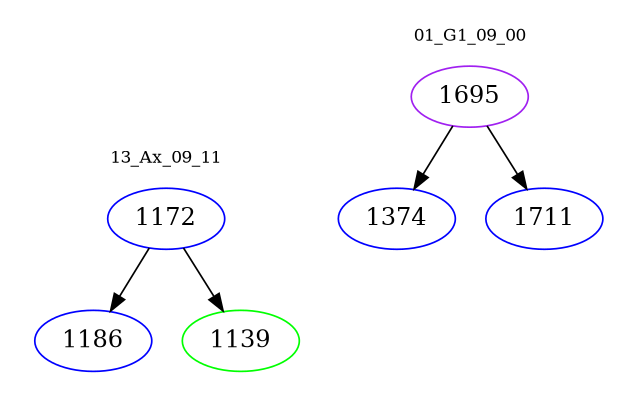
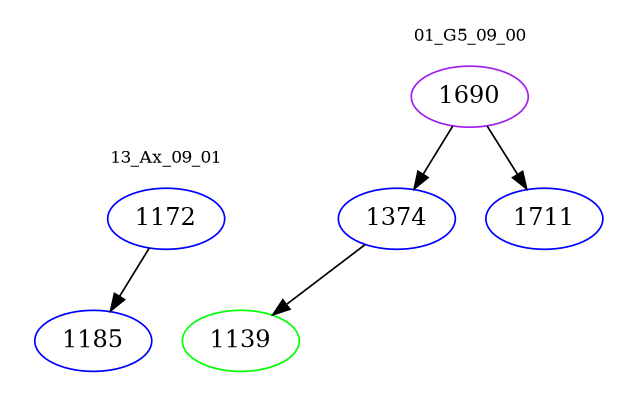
cluster "01_G1_09_00": label "01_G1_09_00" -> "01_G5_09_00"
node "1695": label "1695" -> "1690"
cluster "13_Ax_09_11": label "13_Ax_09_11" -> "13_Ax_09_01"
edge "1172" -> "1139": now "1374" -> "1139"
node "1186": label "1186" -> "1185"
